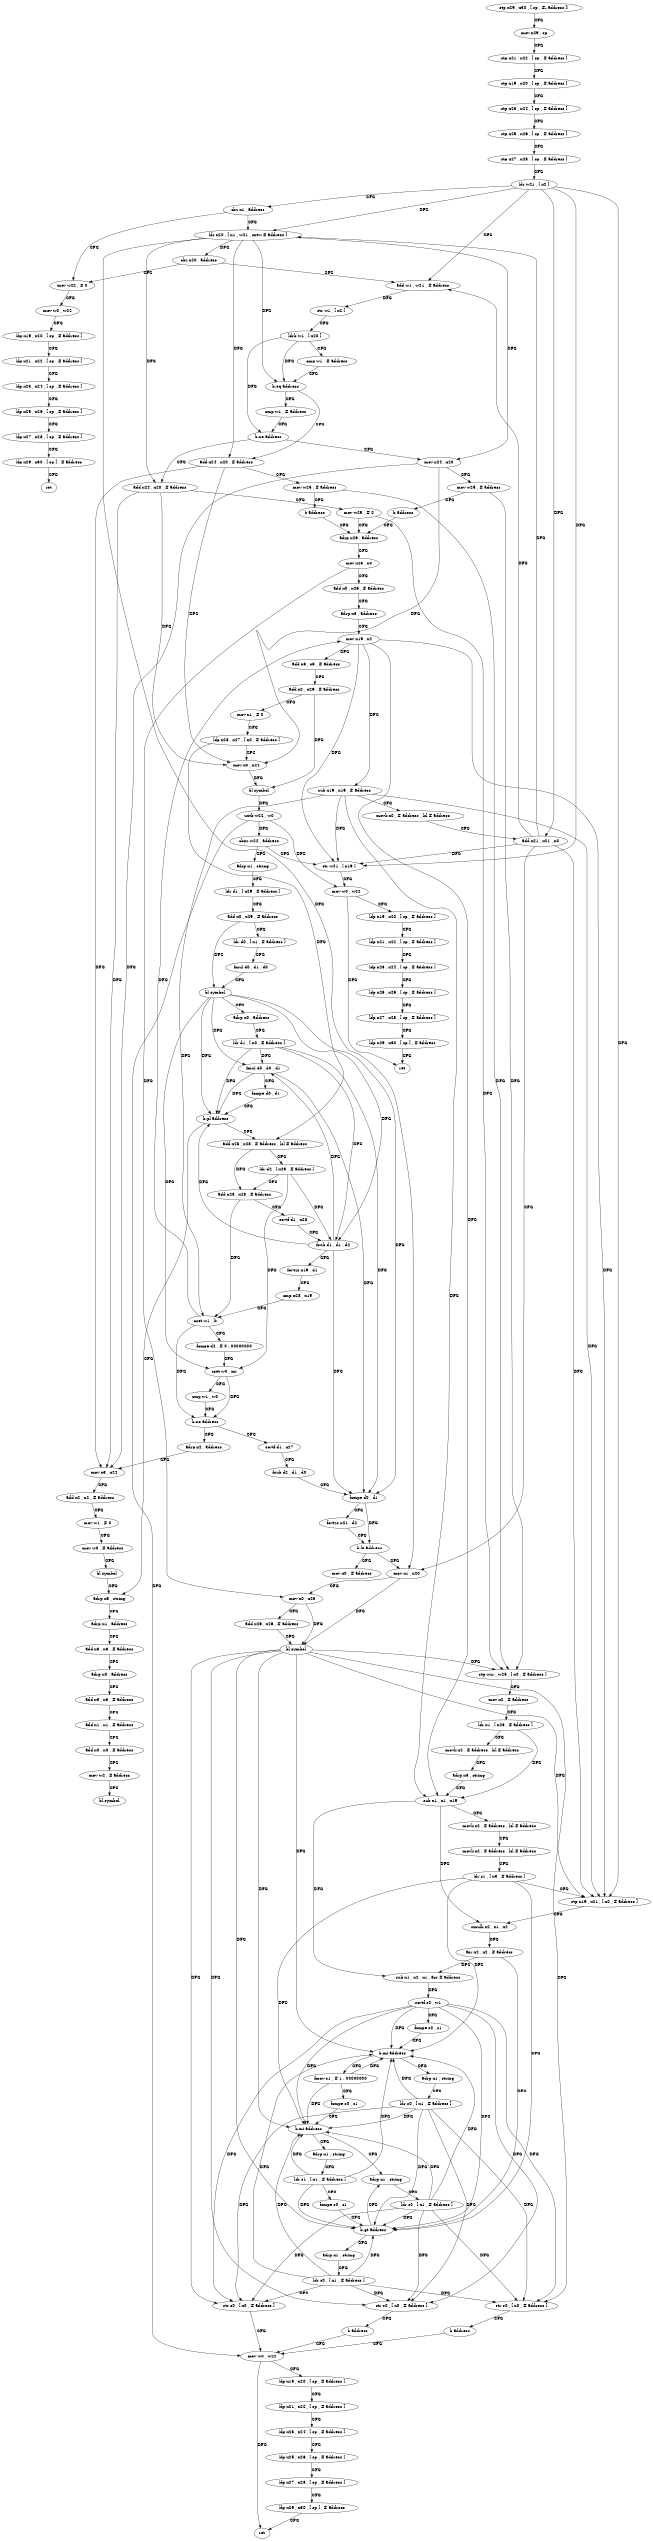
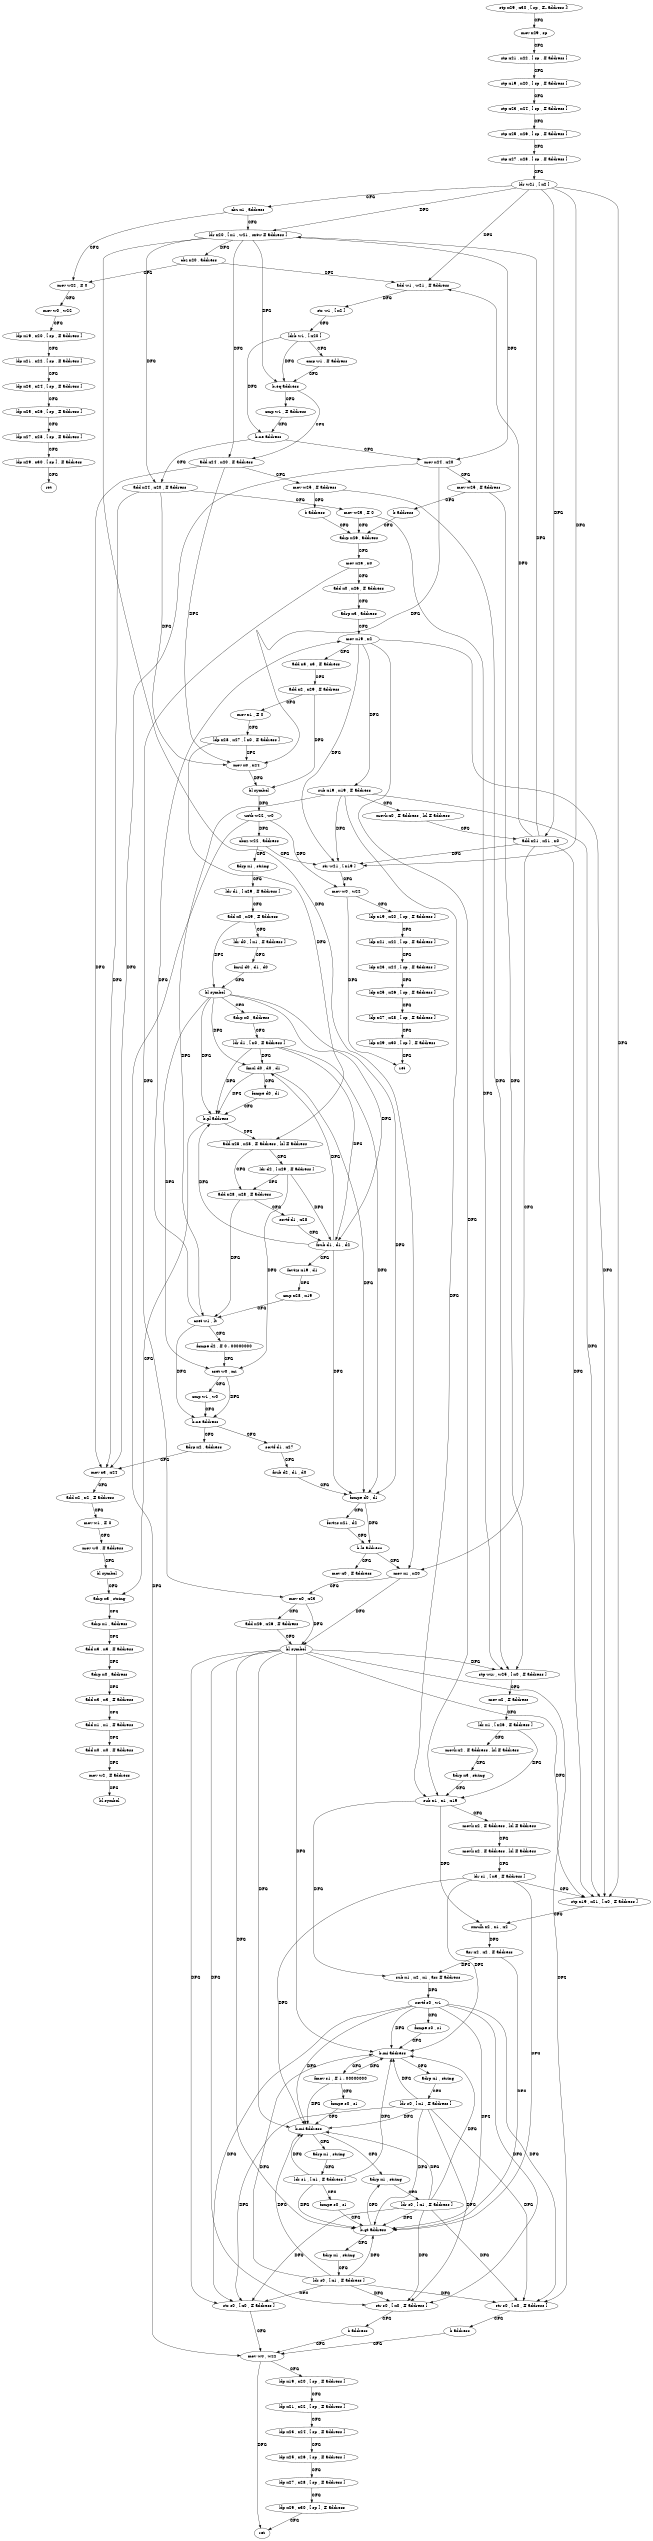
edge "add x28 , x28 , # address , lsl # address" -> "add x28 , x28 , # address": label "DFG" -> "CFG"
